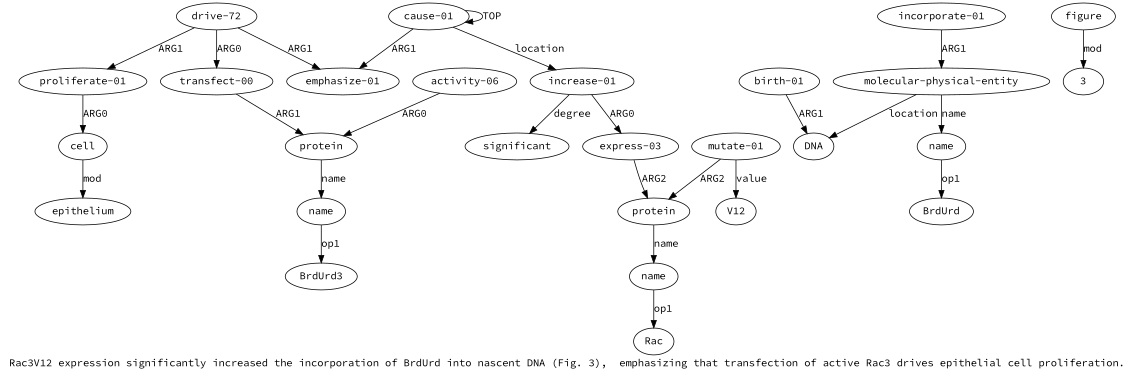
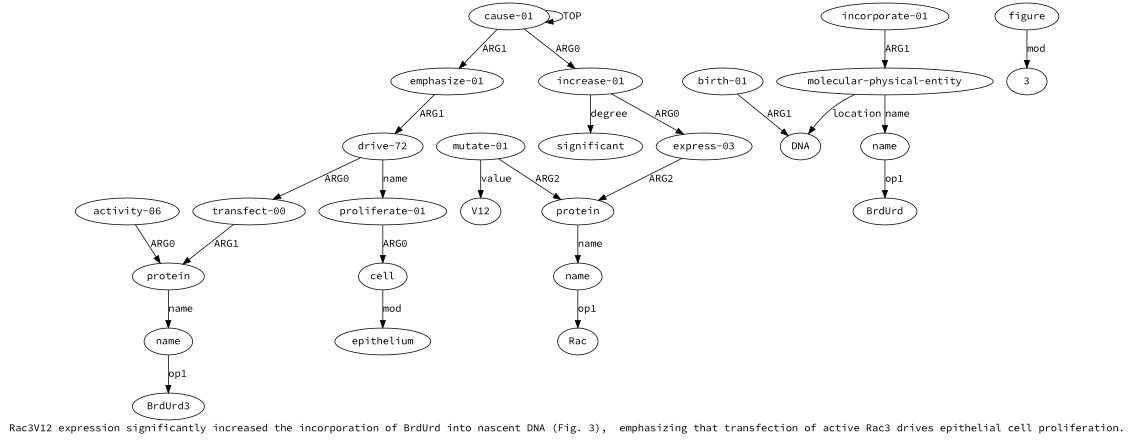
edge "drive-72" -> "emphasize-01": reversed
edge "drive-72" -> "proliferate-01": label "ARG1" -> "name"
edge "cause-01" -> "increase-01": label "location" -> "ARG0"
